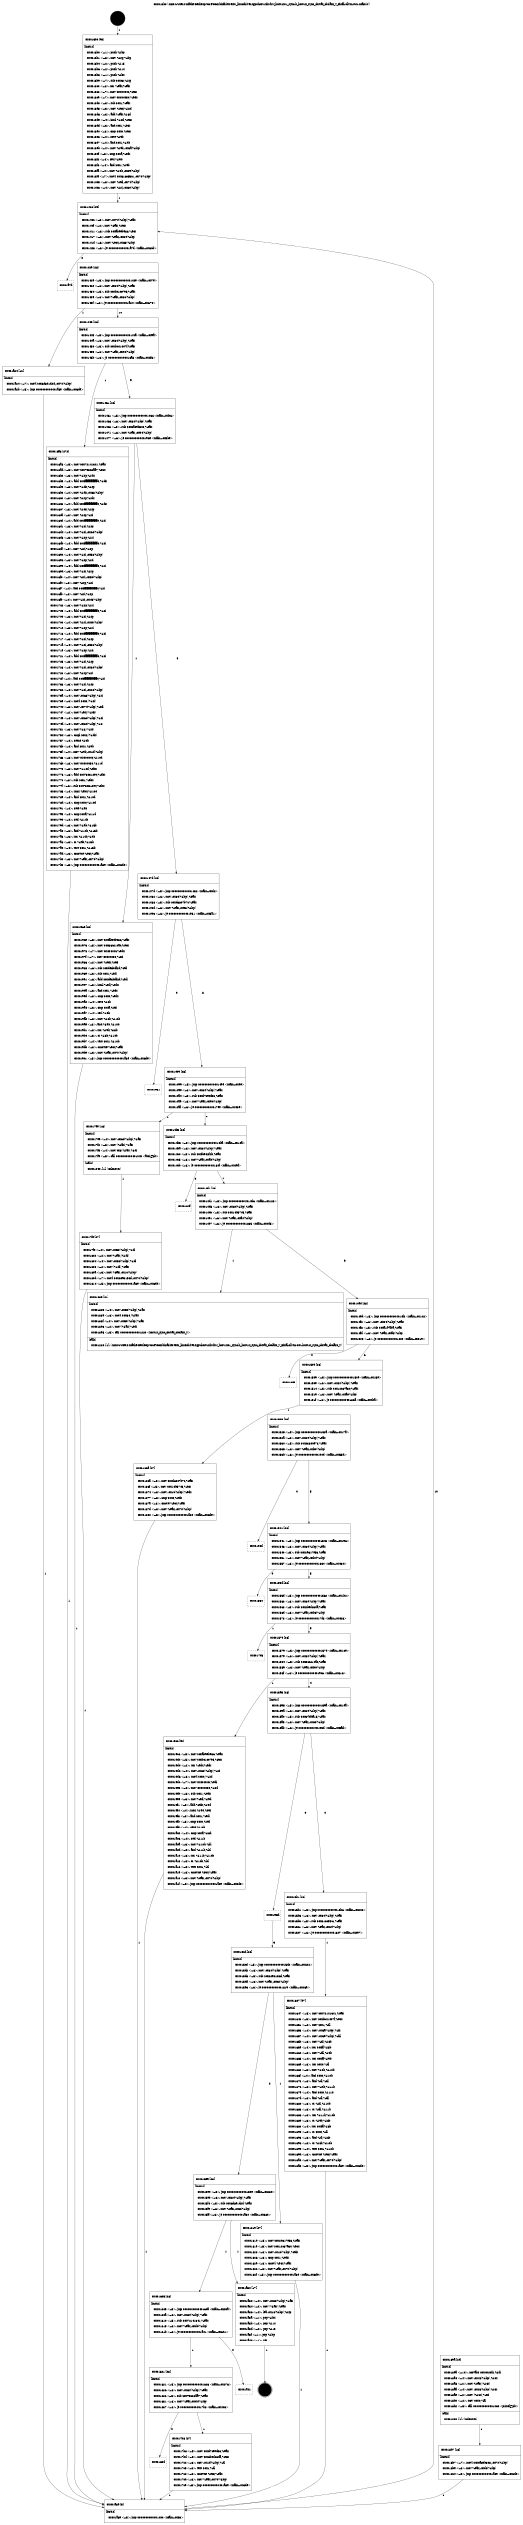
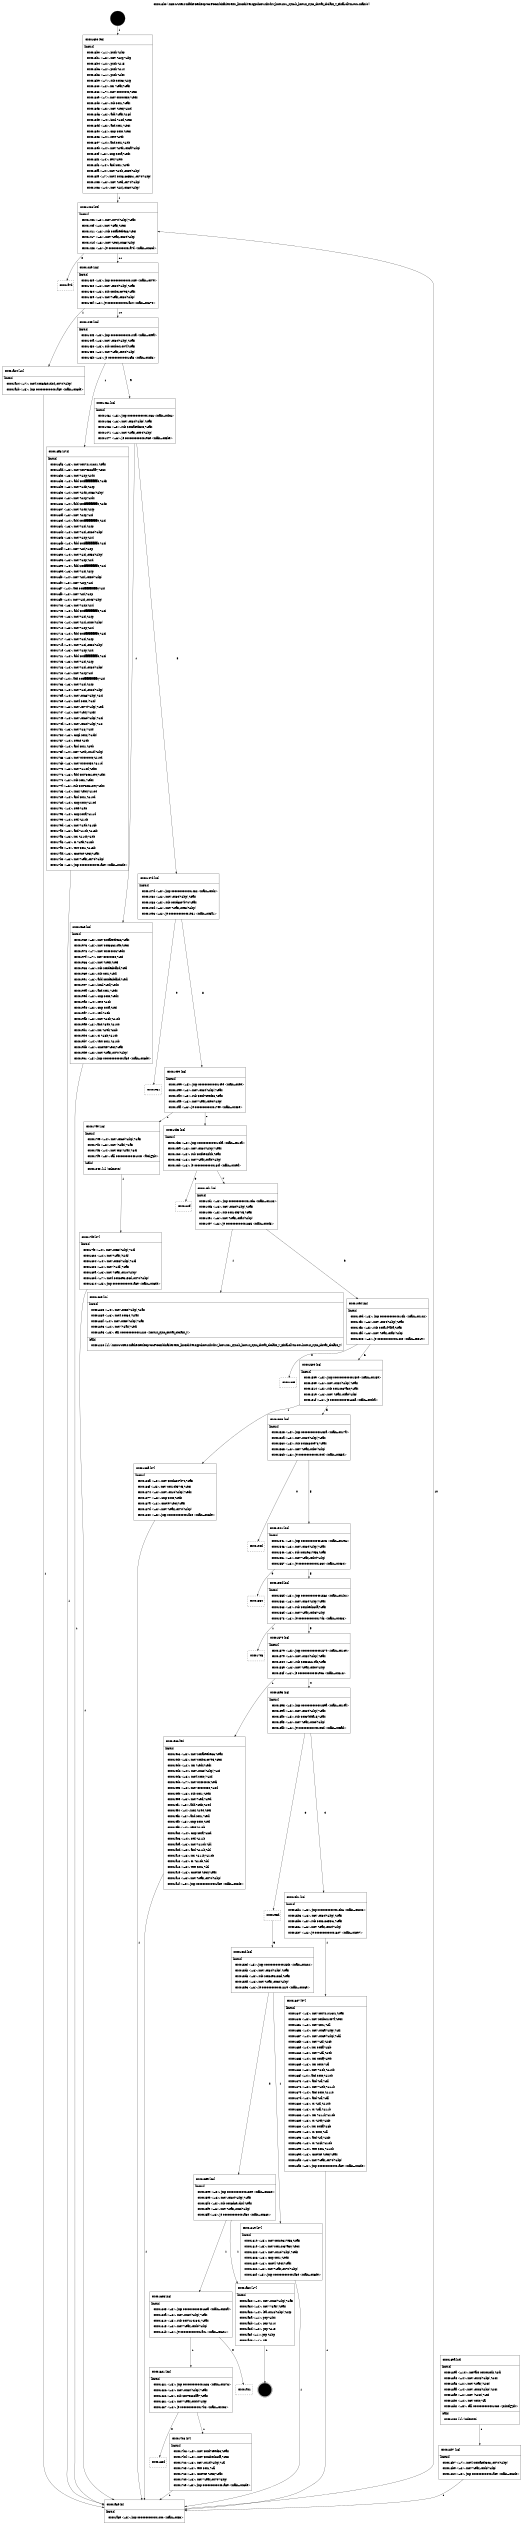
edge "0x40140c [29]" -> "0x401429 [28]": added, label "11"
edge "0x401509 [28]" -> "0x401525 [28]": added, label "5"
